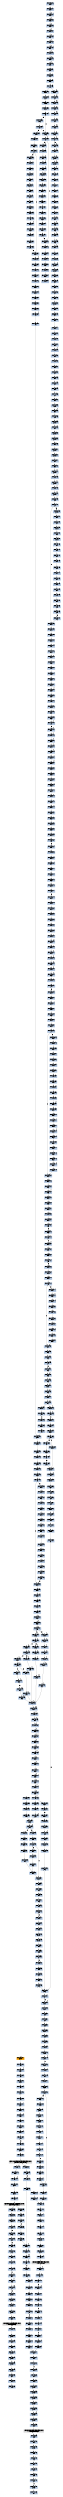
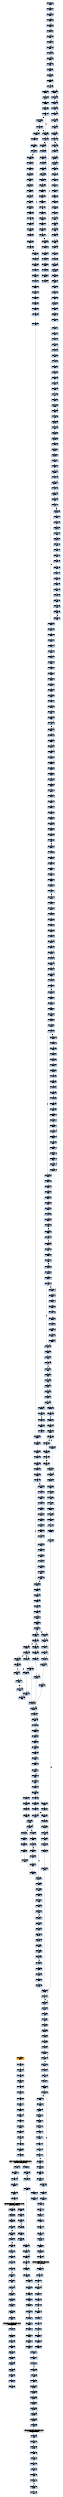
edge "0x00457d32 jae" -> "0x00457d34 movl": now "0x00457e97 leal" -> "0x00457d34 movl"
node "0x0045705d jne": label "0x0045705d jne" -> "0x0045705d testb"
